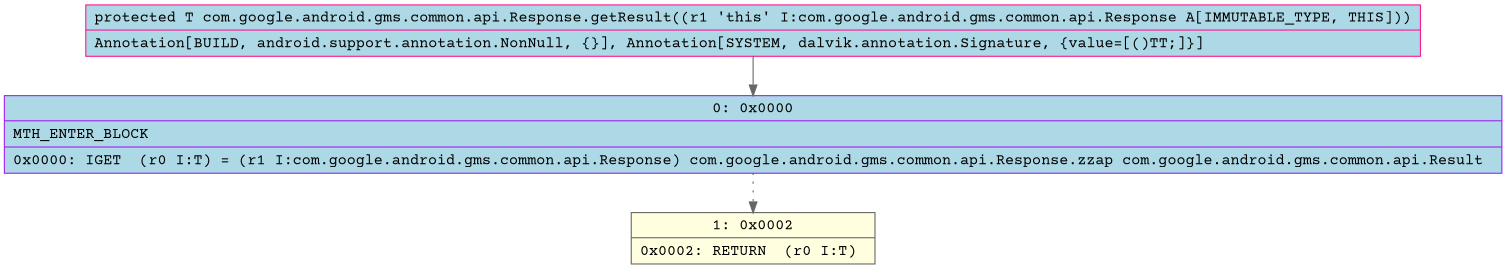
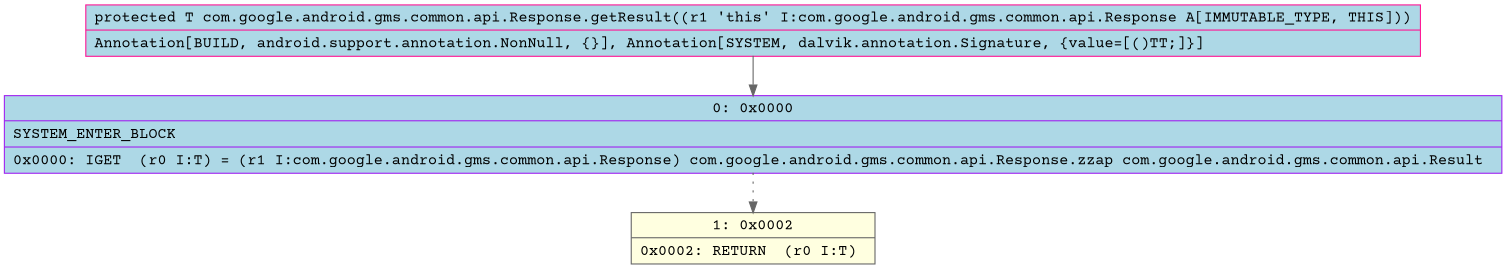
node "0: 0x0000": text "MTH_ENTER_BLOCK" -> "SYSTEM_ENTER_BLOCK"
